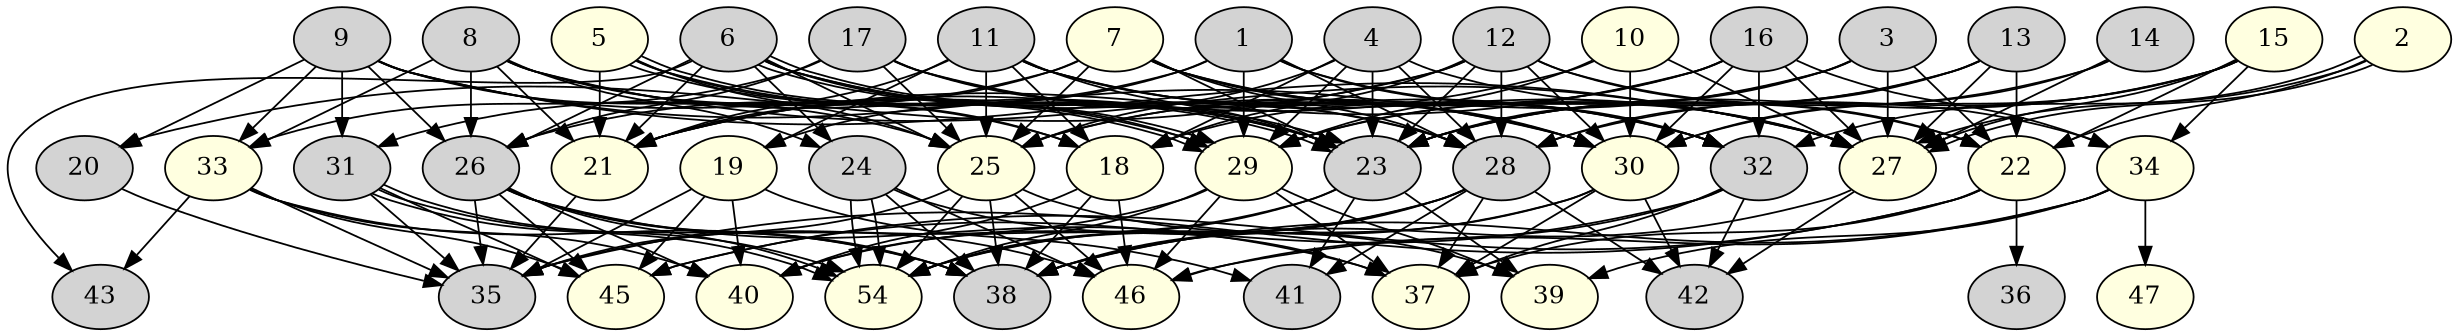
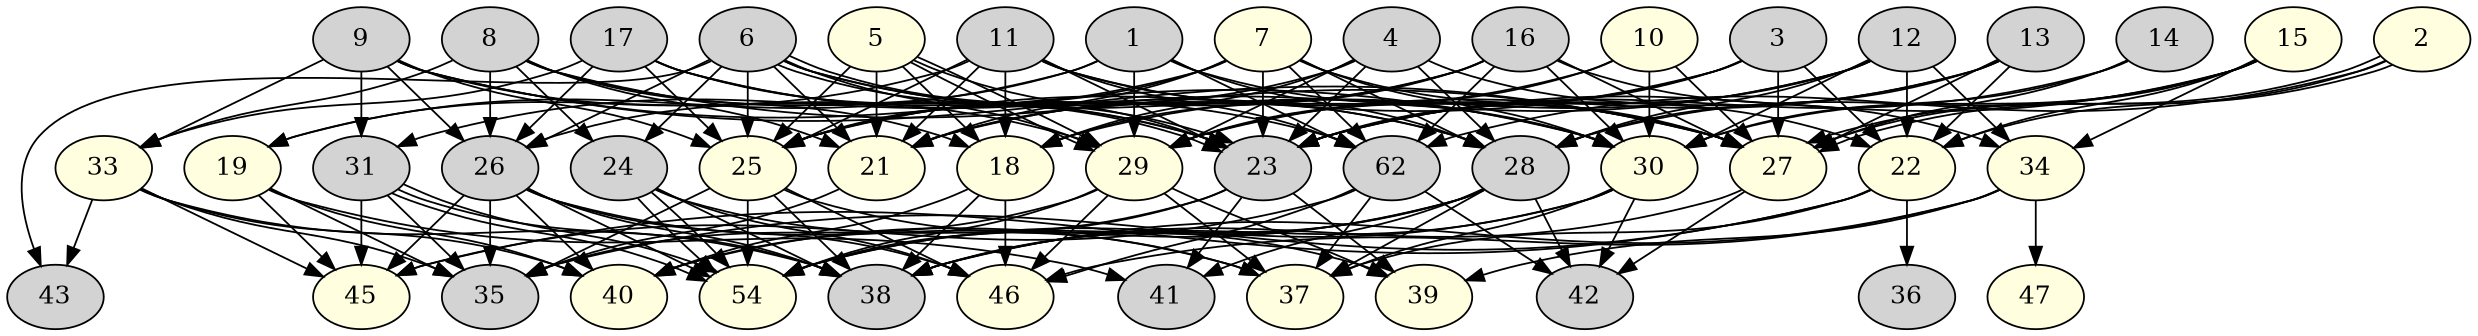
node "20": removed
node "32": label "32" -> "62"
